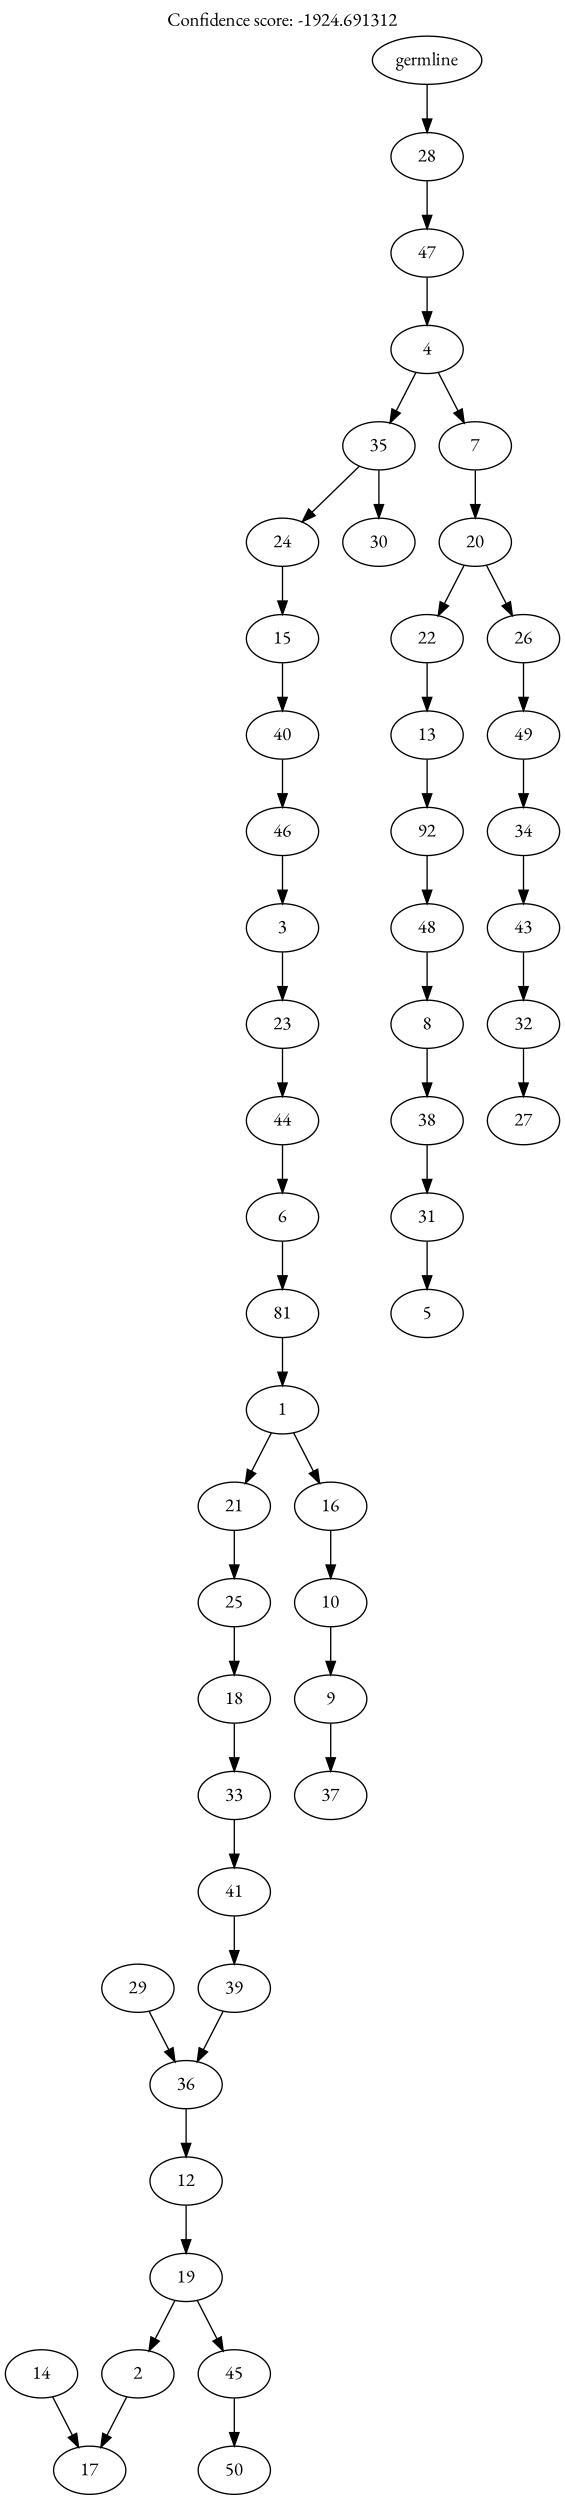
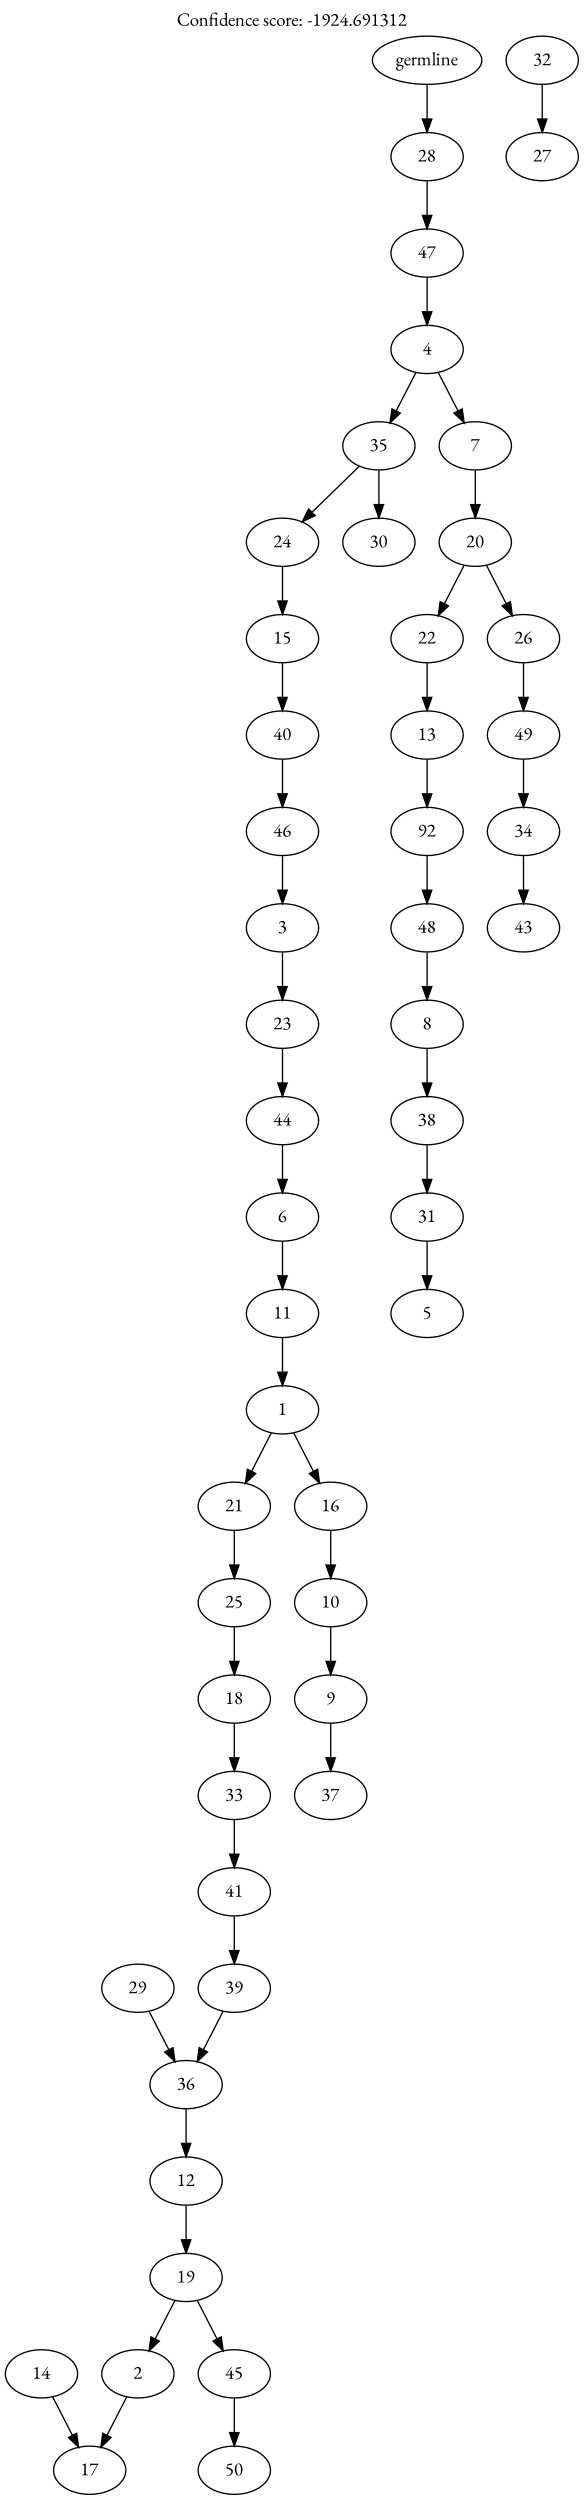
edge "43" -> "32": removed
node "81": label "81" -> "11"
